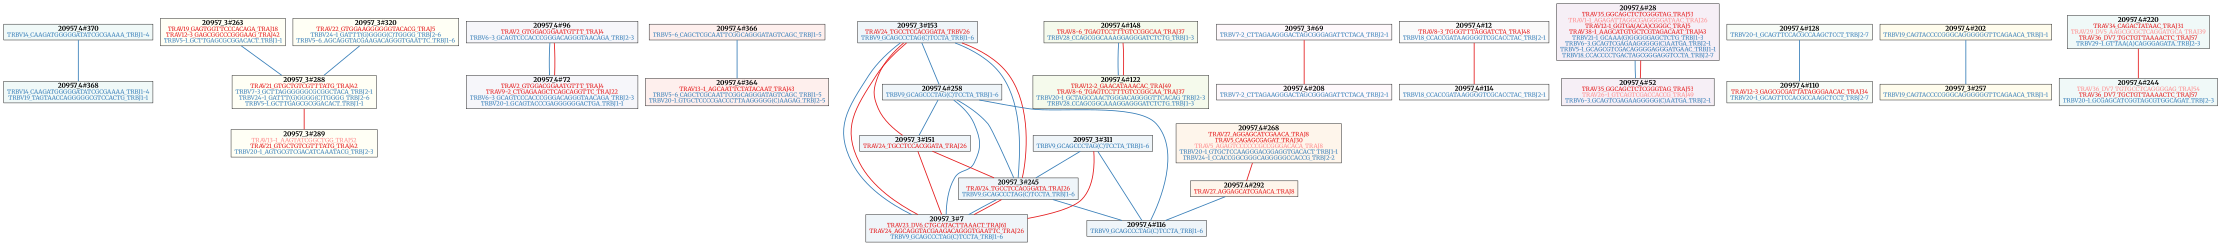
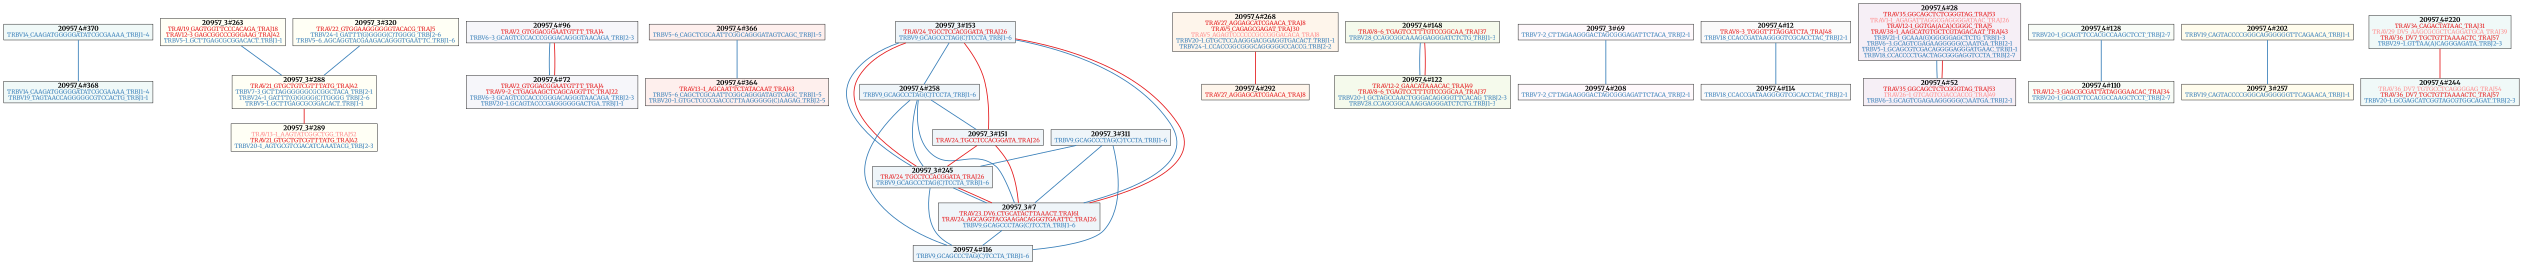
node "20957_3#153": text "TRAV24_TGCCTCCACGGATA_TRBV26" -> "TRAV24_TGCCTCCACGGATA_TRAJ26"
edge "20957_3#69" -- "20957_4#208": color #e41a1c -> #377eb8
edge "20957_4#12" -- "20957_4#114": color #e41a1c -> #377eb8
edge "20957_3#311" -- "20957_3#7": color #e41a1c -> #377eb8
edge "20957_4#292" -- "20957_4#116": now "20957_3#7" -- "20957_4#116"
